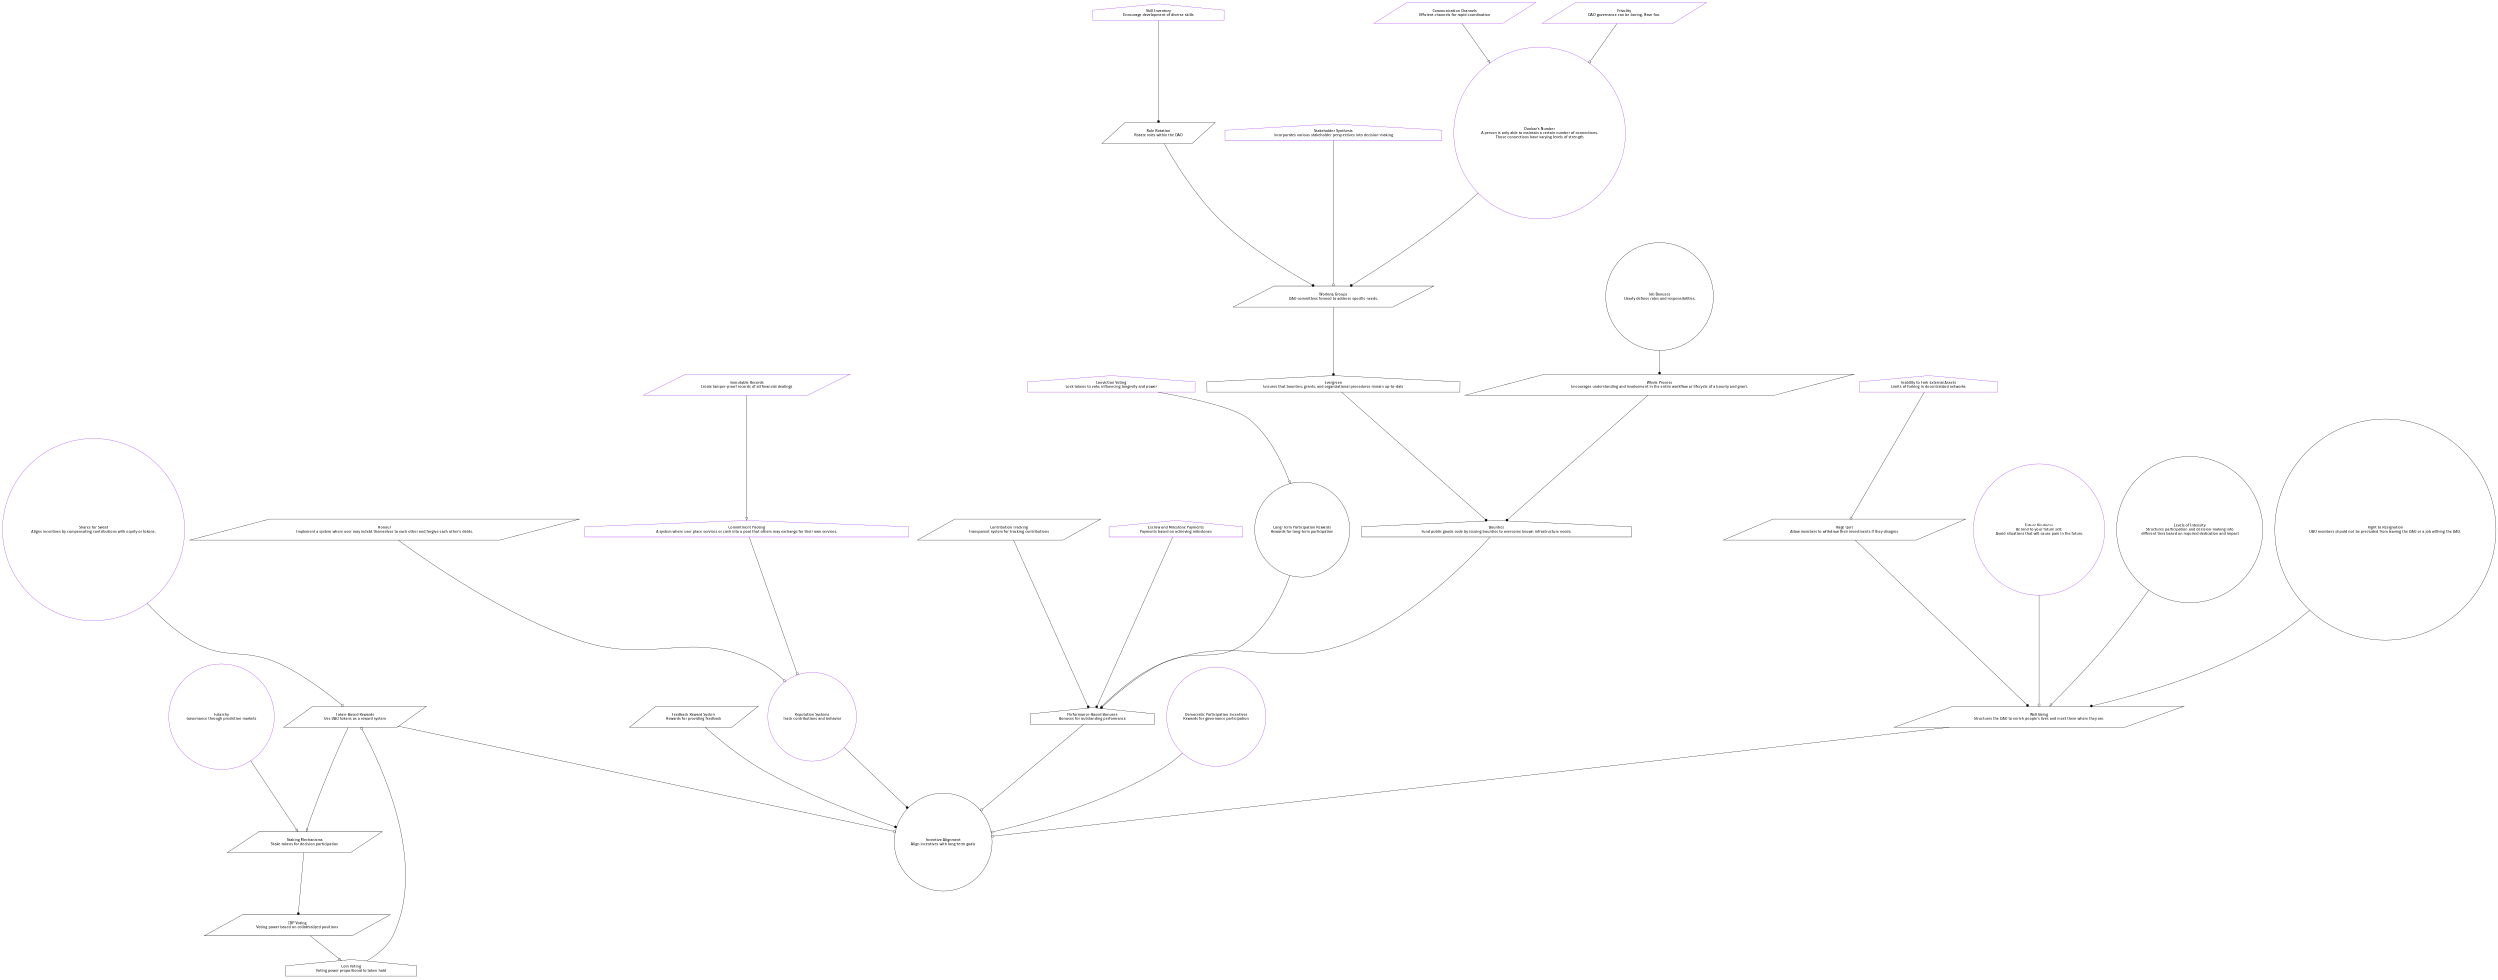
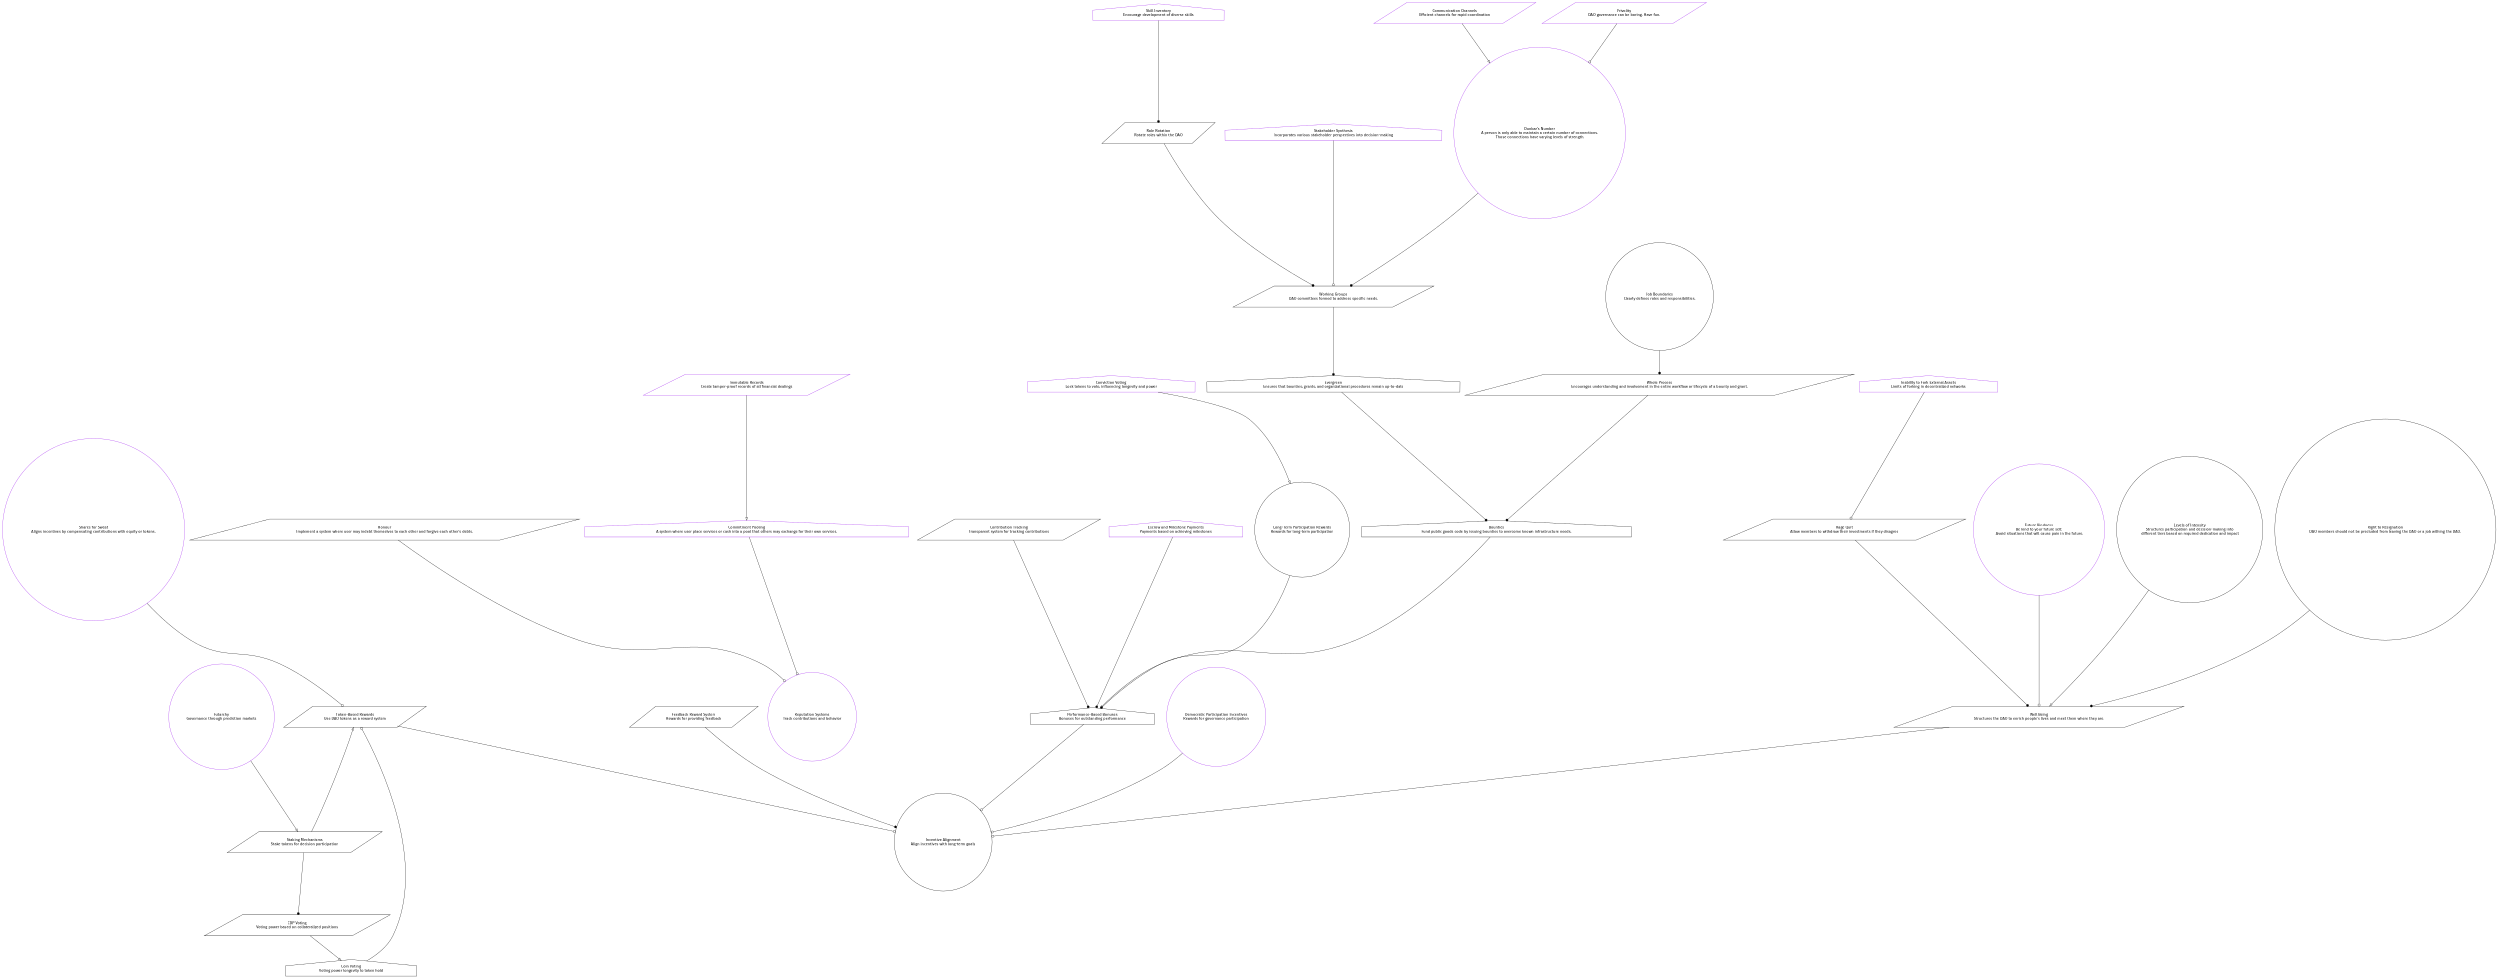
node "Job Bonuses Clearly defines roles and responsibilities.": label "Job Bonuses Clearly defines roles and responsibilities." -> "Job Boundaries Clearly defines roles and responsibilities."
edge "Reputation Systems Track contributions and behavior" -> "Incentive Alignment Align incentives with long-term goals": removed
edge "Token-Based Rewards Use DAO tokens as a reward system" -> "Staking Mechanisms Stake tokens for decision participation": reversed
node "Coin Voting Voting power proportional to token hold": label "Coin Voting Voting power proportional to token hold" -> "Coin Voting Voting power longevity to token hold"
